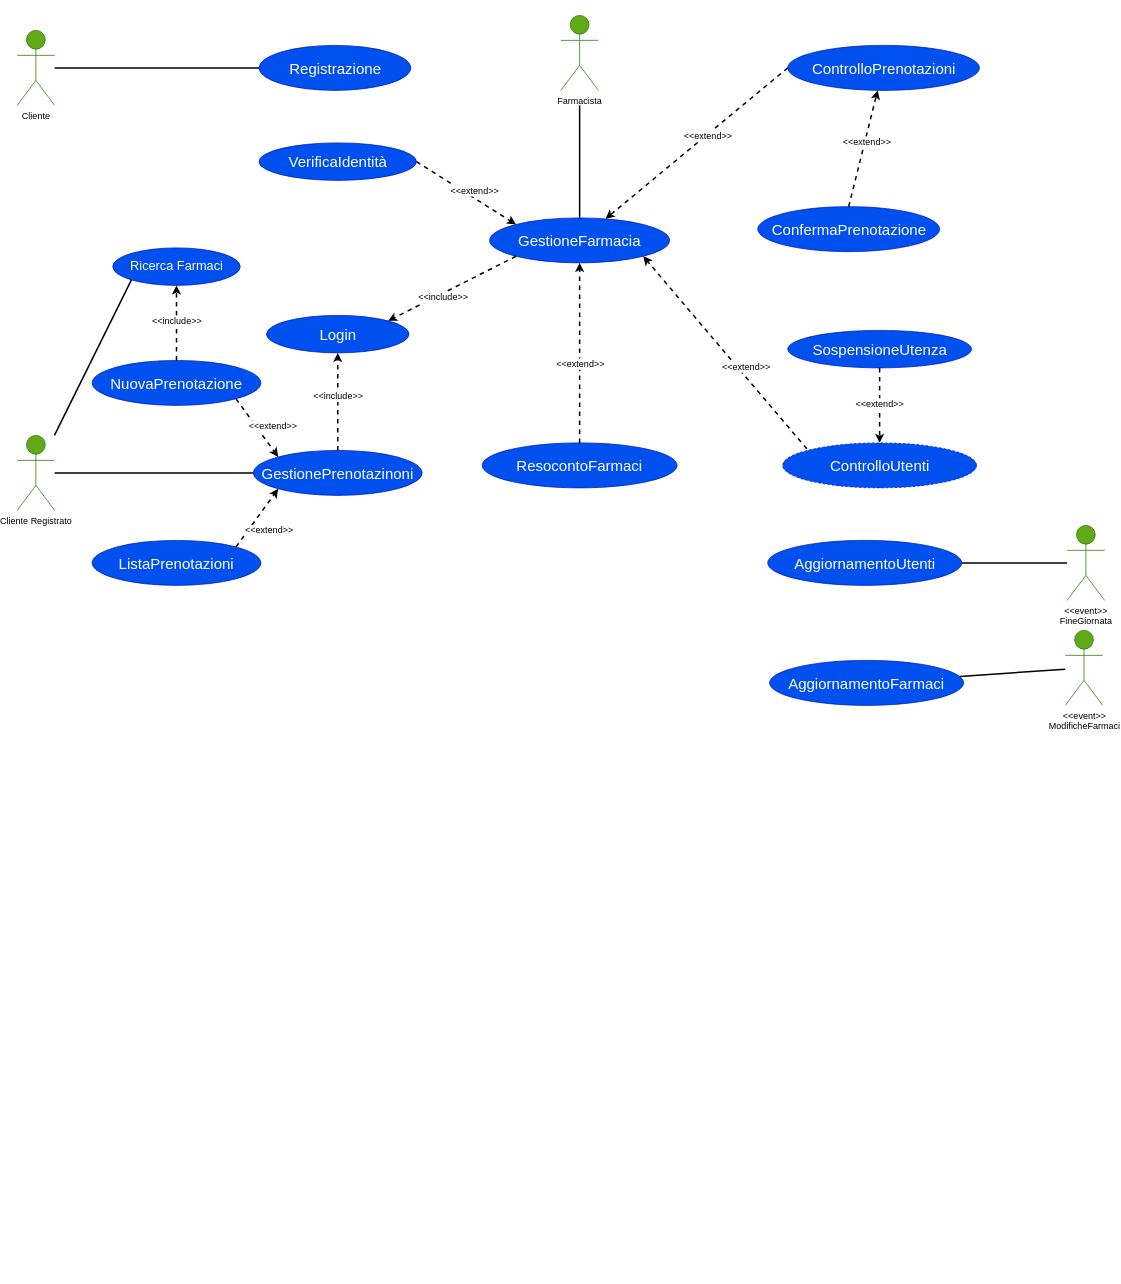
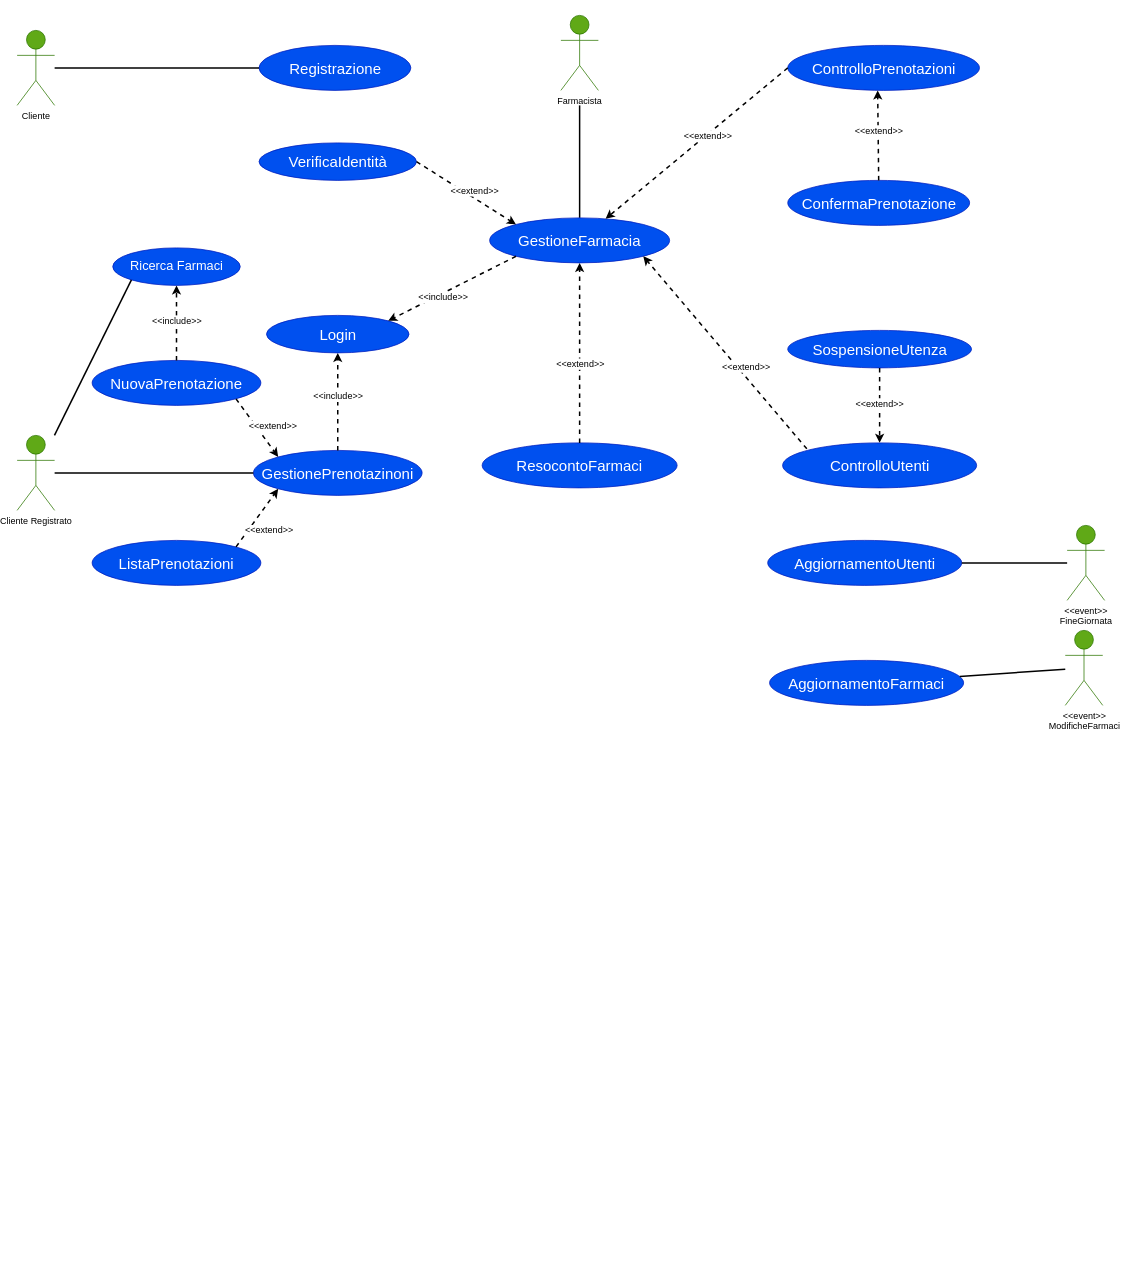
node "ConfermaPrenotazione": moved (848, 229) -> (878, 203)
node "ControlloUtenti": style dashed -> solid
